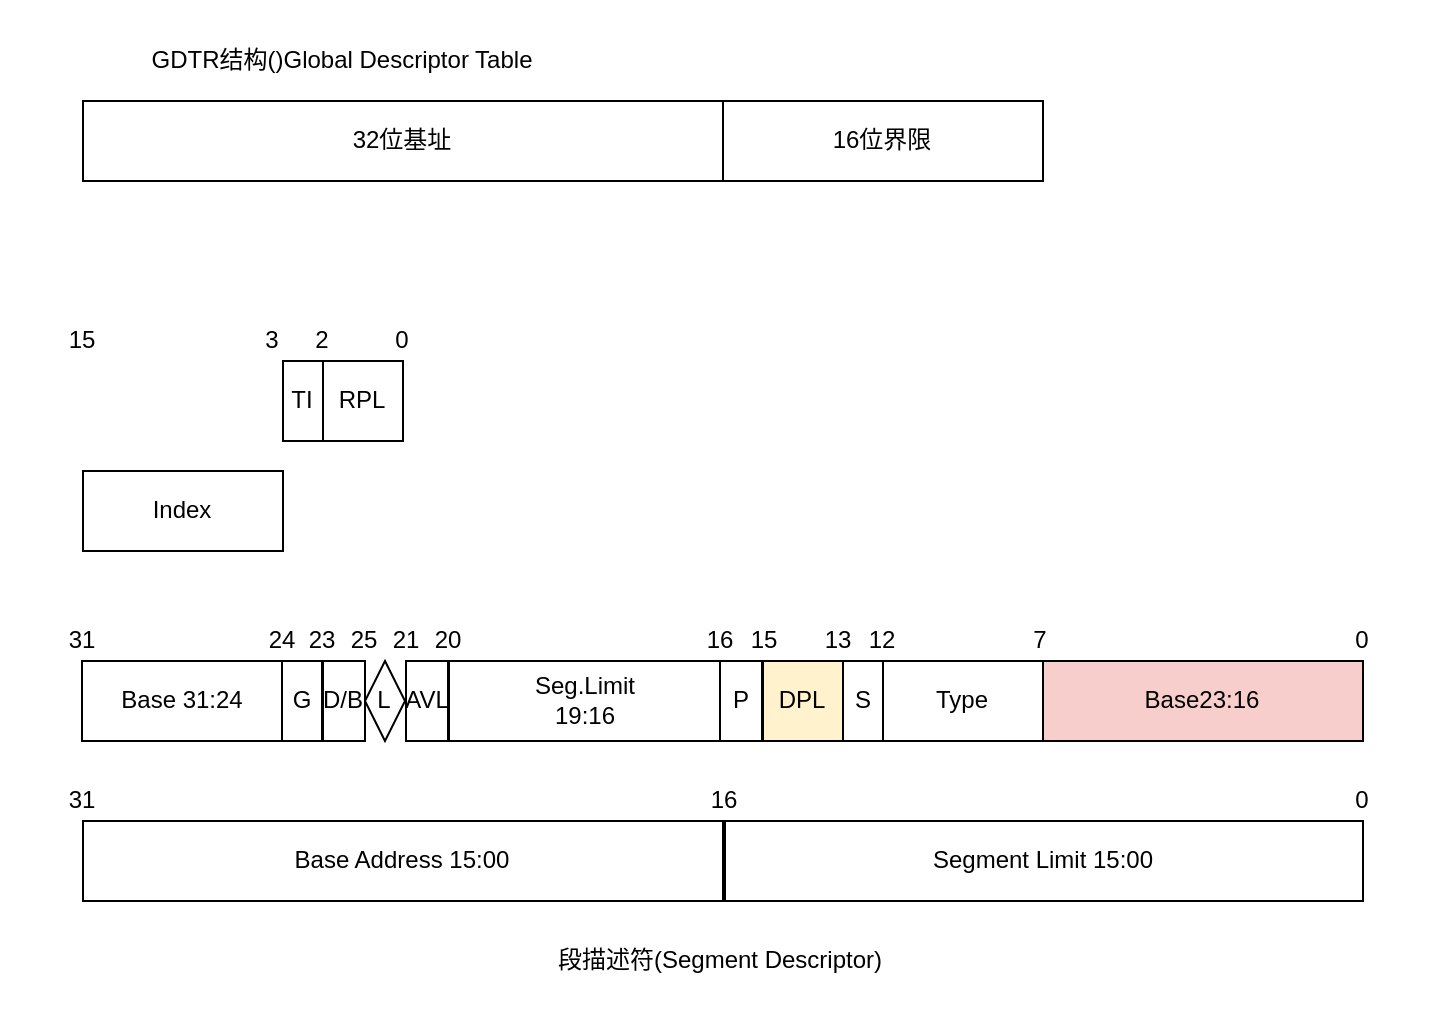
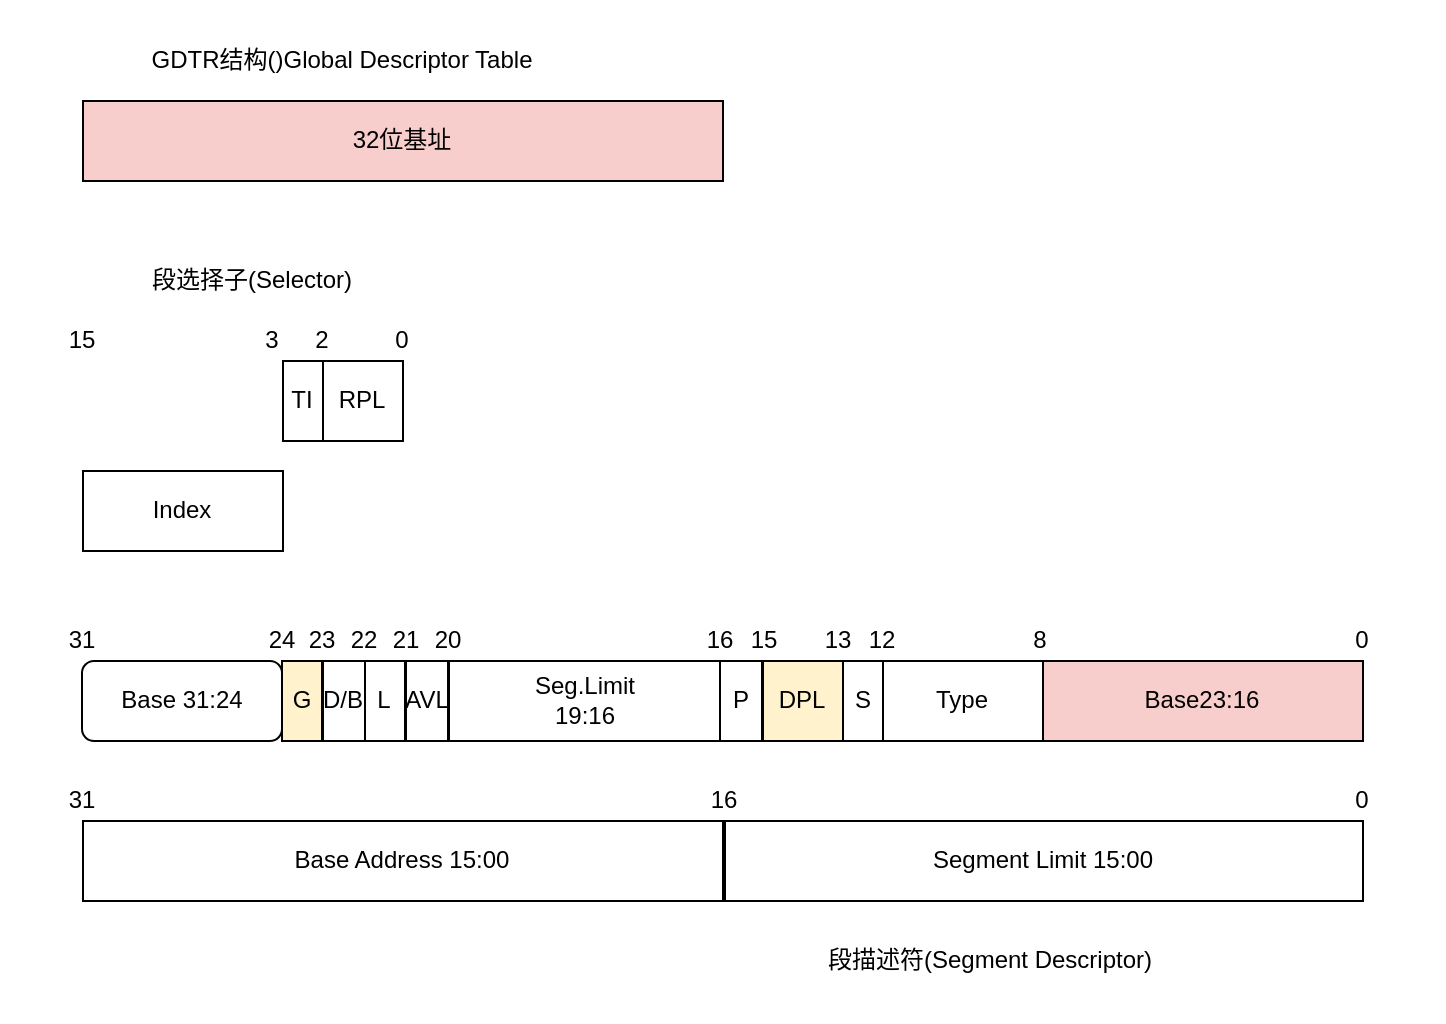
node "32位基址": fillcolor #ffffff -> #f8cecc
node "16位界限": removed
node "段选择子(Selector)": added
node "25": label "25" -> "22"
node "7": label "7" -> "8"
node "Base 31:24": shape rectangle -> rounded rectangle
node "G": fillcolor #ffffff -> #fff2cc
node "L": shape diamond -> rectangle
node "段描述符(Segment Descriptor)": moved (720, 961) -> (990, 961)
